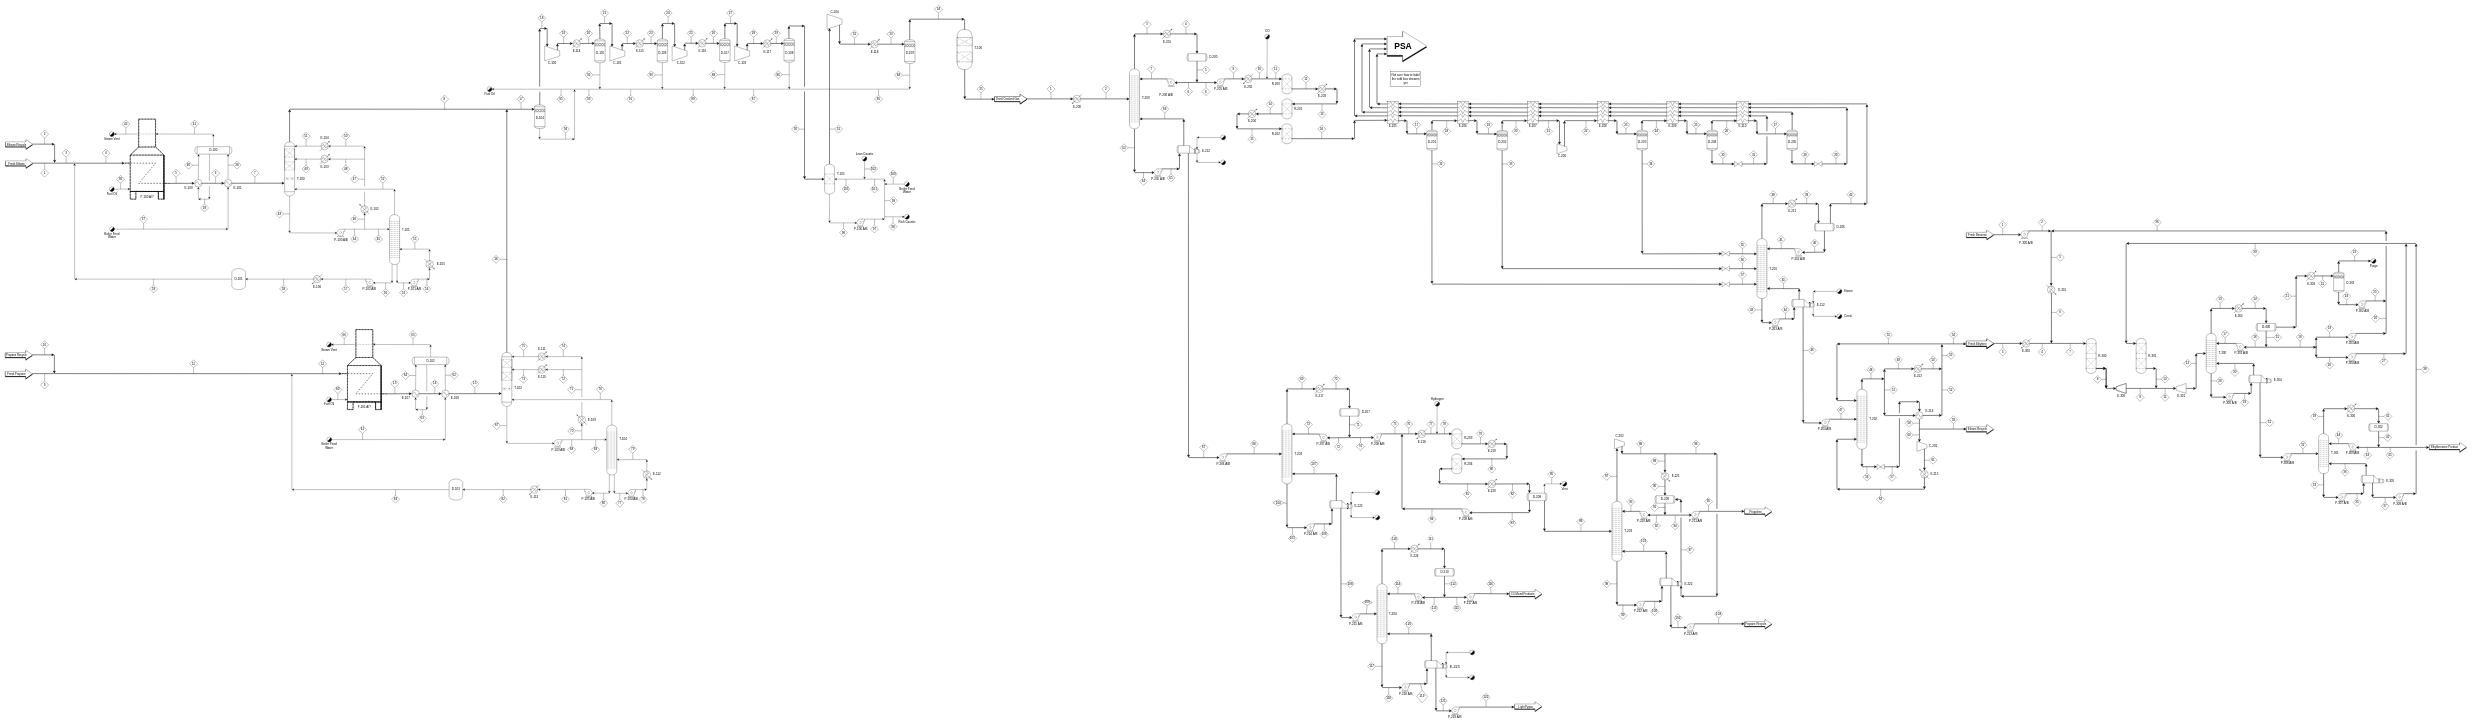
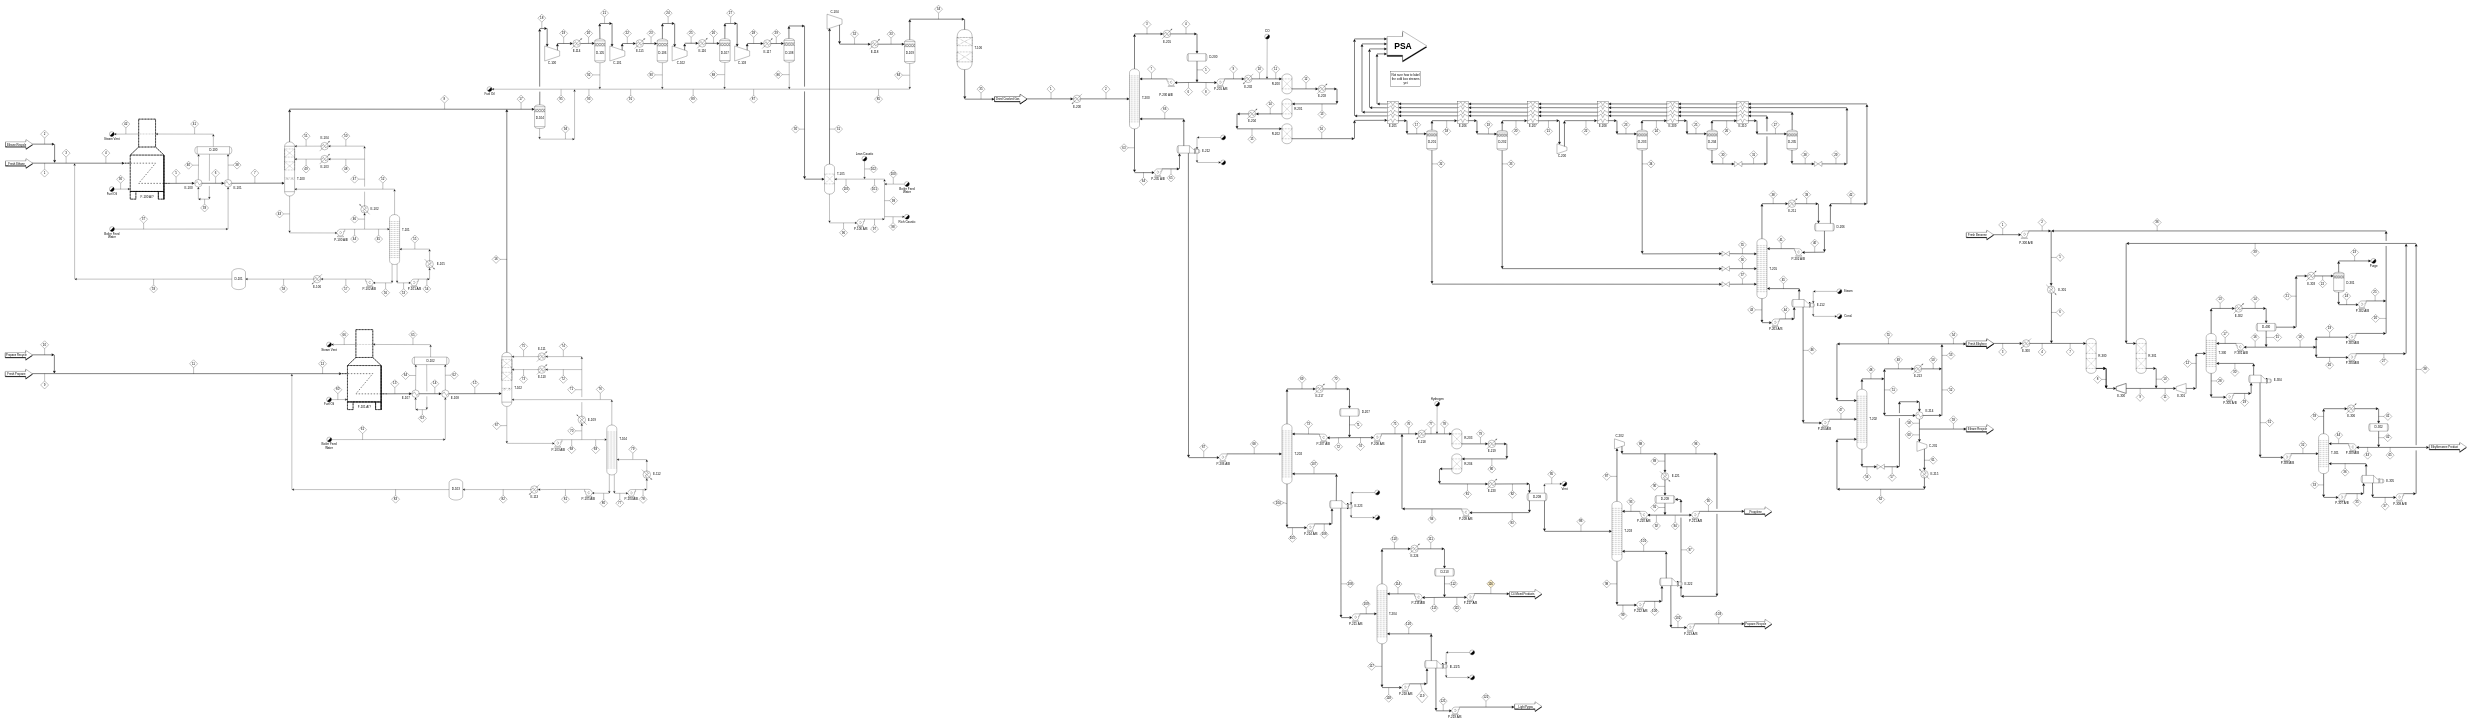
node "111": style dashed -> solid
node "116": fillcolor #ffffff -> #fff2cc
node "109": size 10x5 -> 8x8
